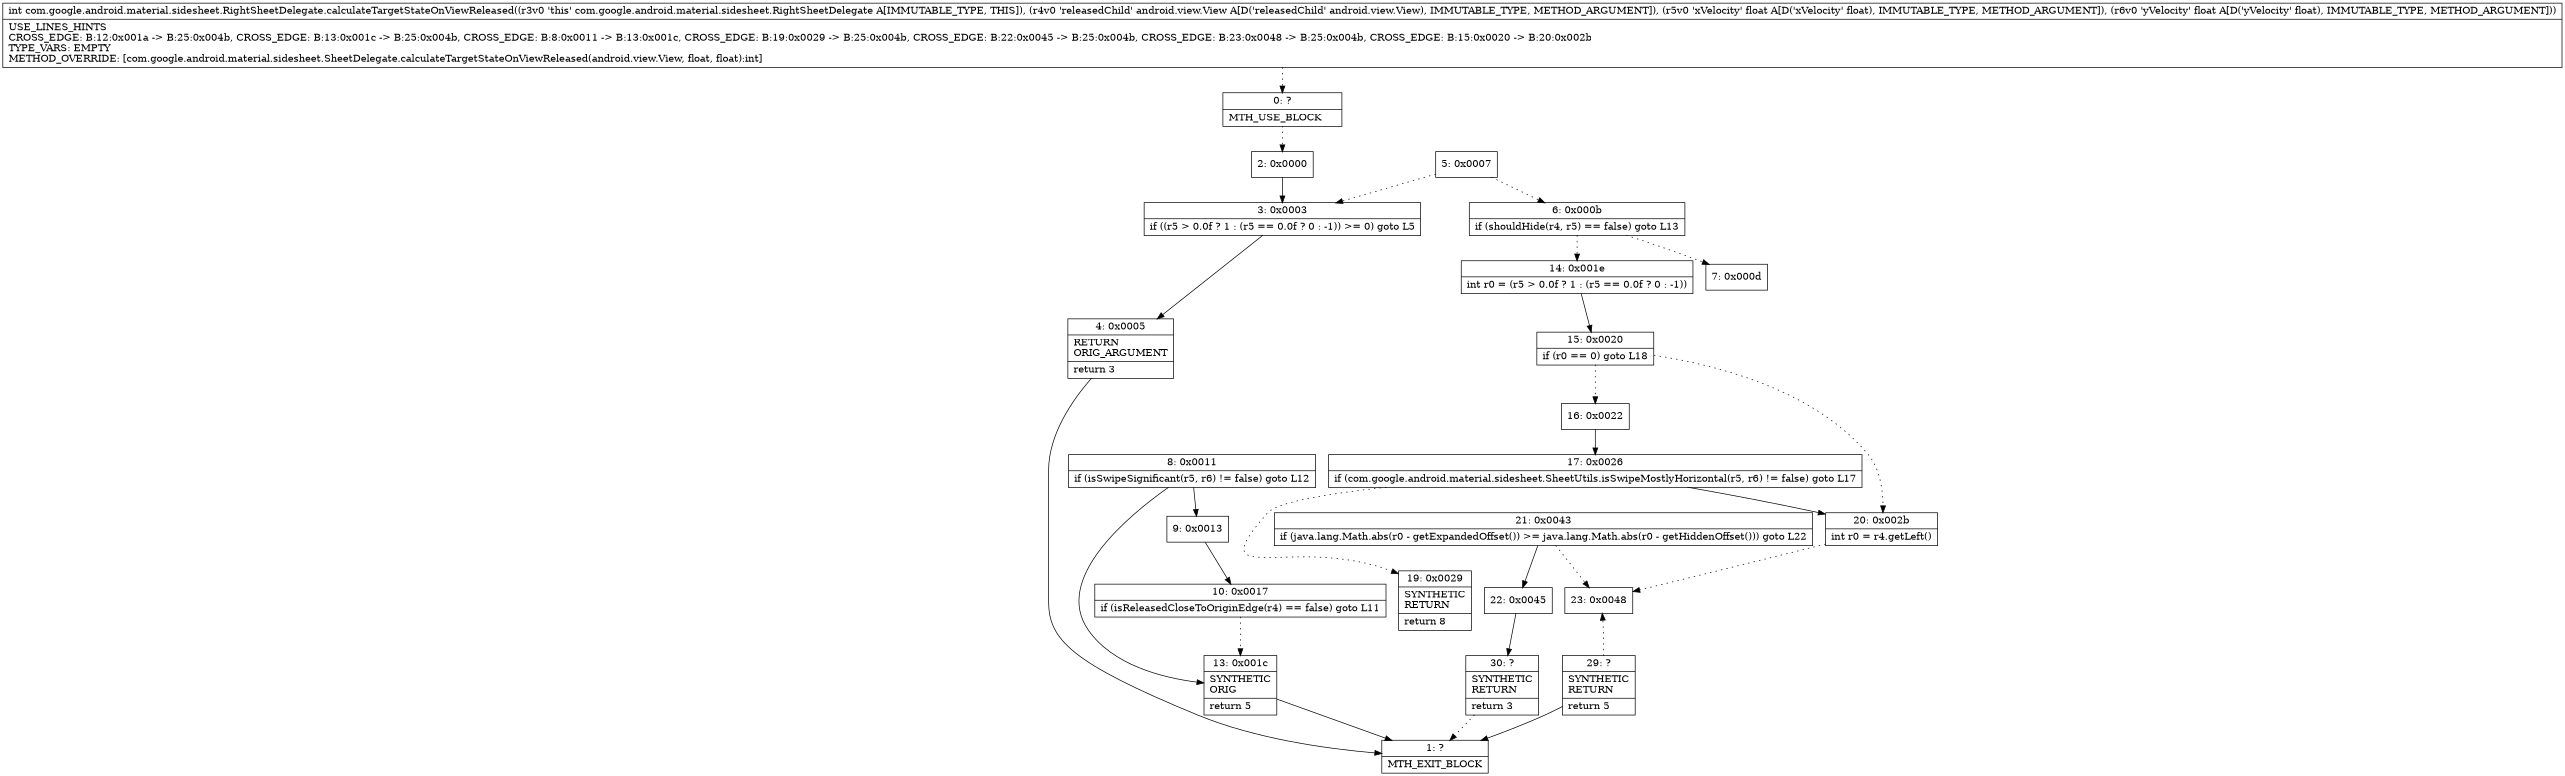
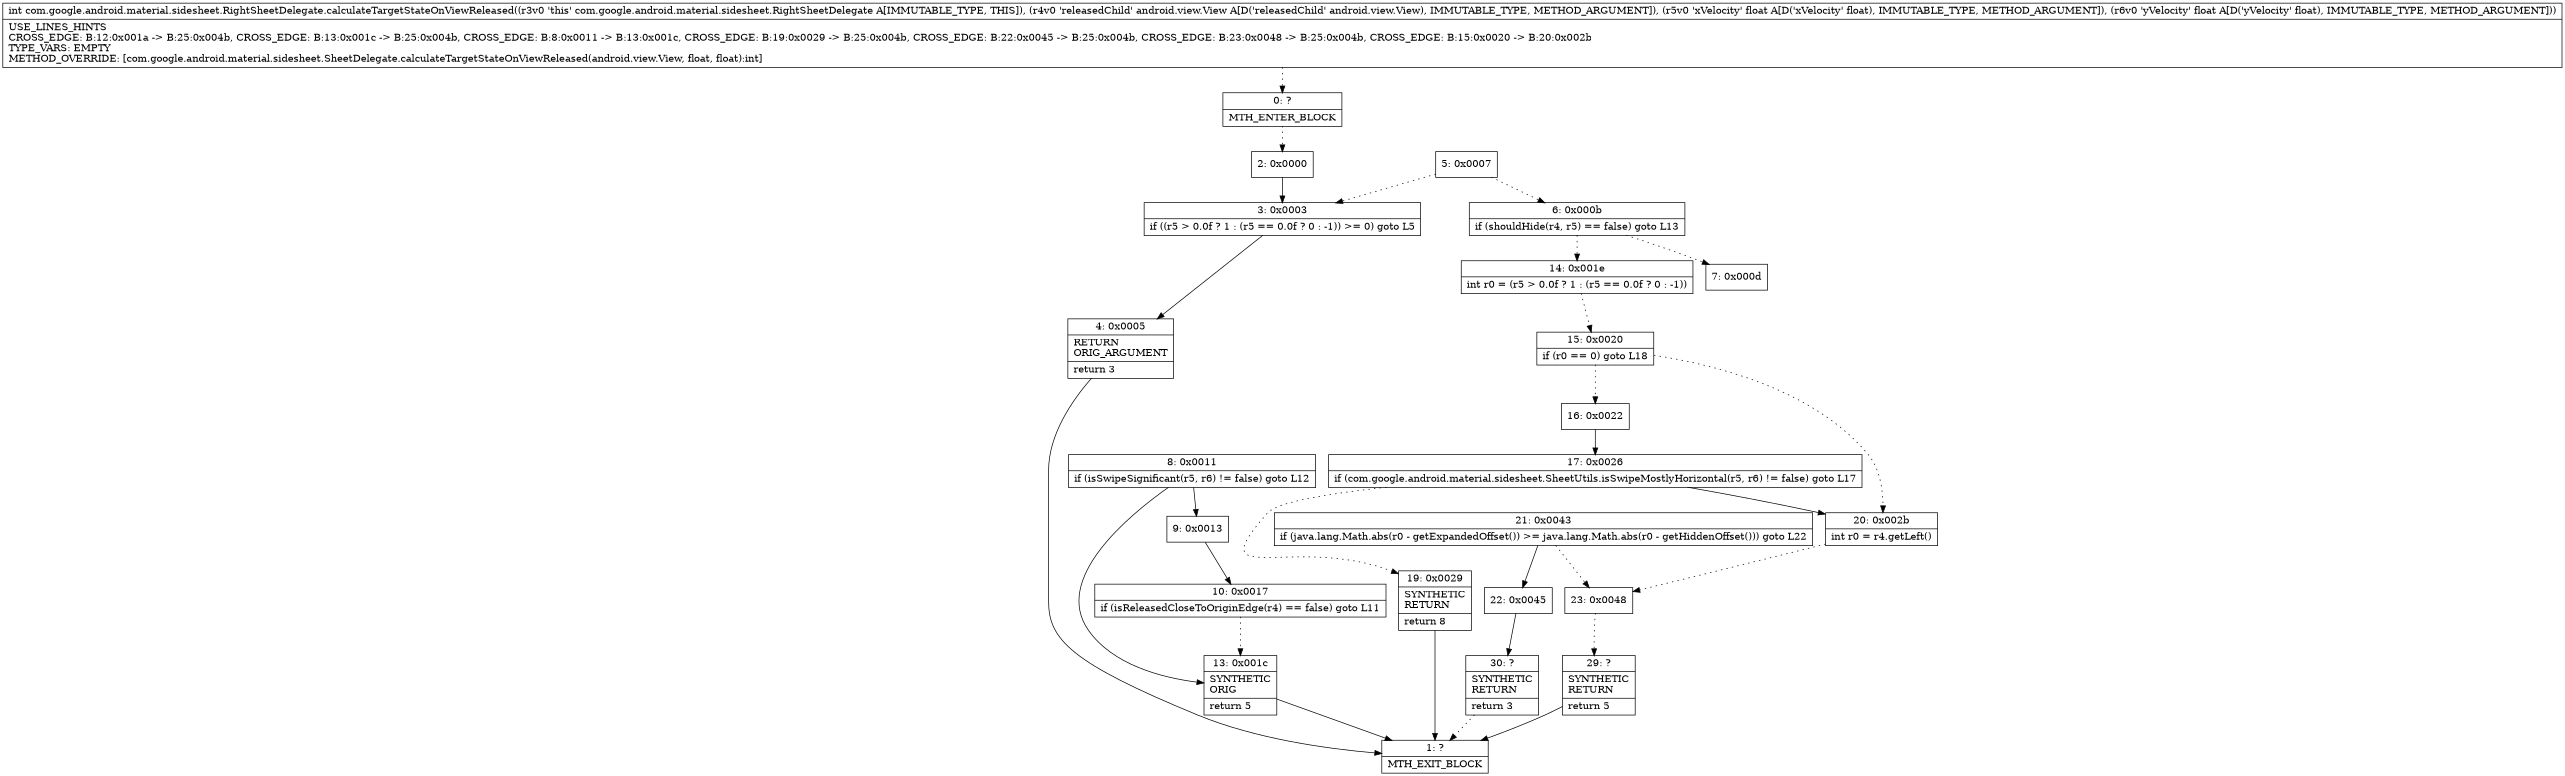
node "0: ?": text "MTH_USE_BLOCK" -> "MTH_ENTER_BLOCK"
edge "14: 0x001e" -> "15: 0x0020": style solid -> dotted
edge "29: ?" -> "23: 0x0048": reversed
edge "19: 0x0029" -> "1: ?": added
